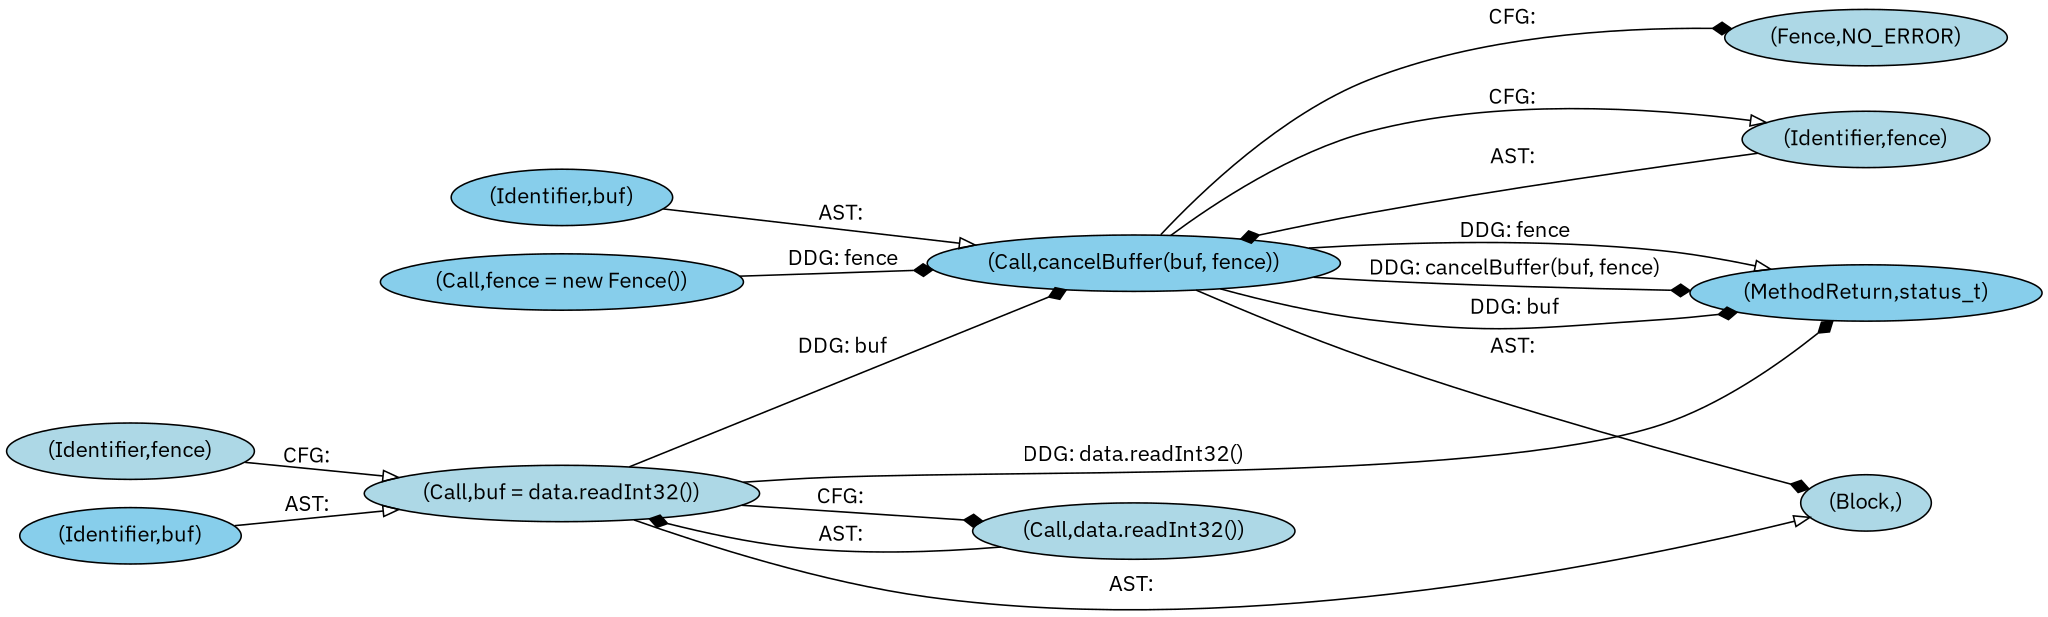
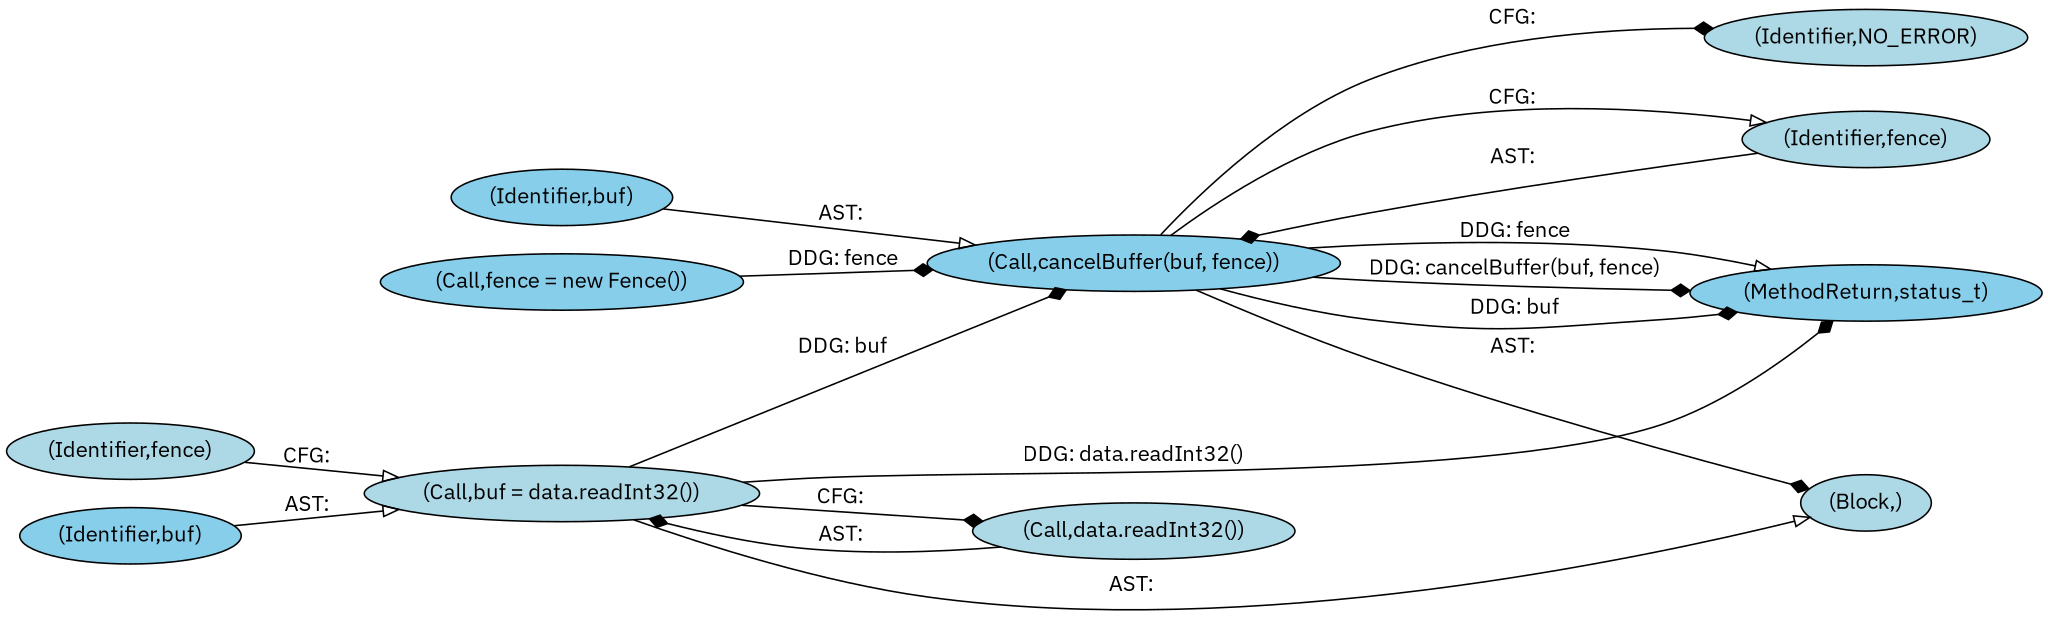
node "(Fence,NO_ERROR)": label "(Fence,NO_ERROR)" -> "(Identifier,NO_ERROR)"
